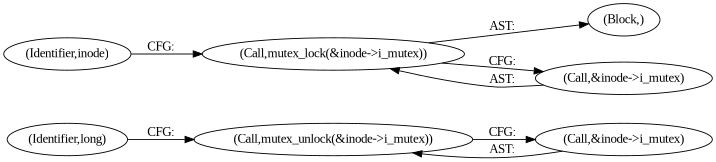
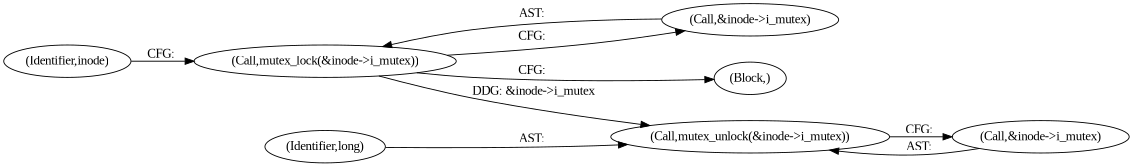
edge "(Call,mutex_lock(&inode->i_mutex))" -> "(Block,)": label "AST: " -> "CFG: "
edge "(Call,mutex_lock(&inode->i_mutex))" -> "(Call,mutex_unlock(&inode->i_mutex))": added, label "DDG: &inode->i_mutex"
edge "(Identifier,long)" -> "(Call,mutex_unlock(&inode->i_mutex))": label "CFG: " -> "AST: "
